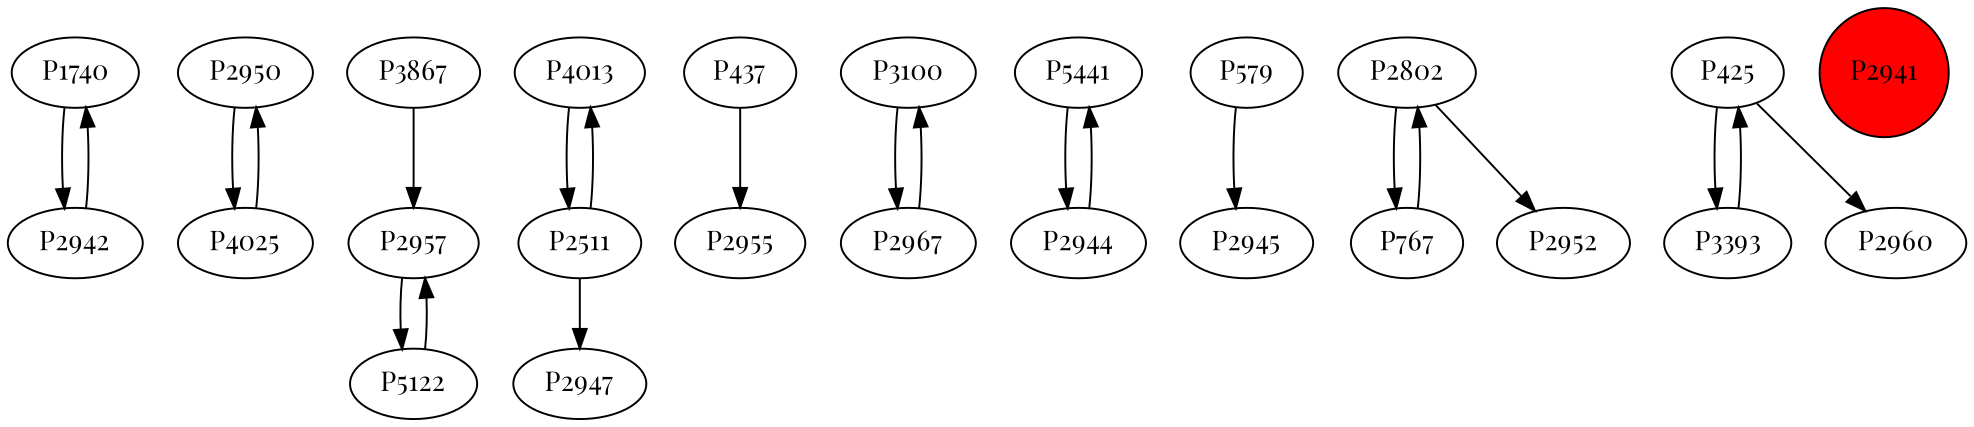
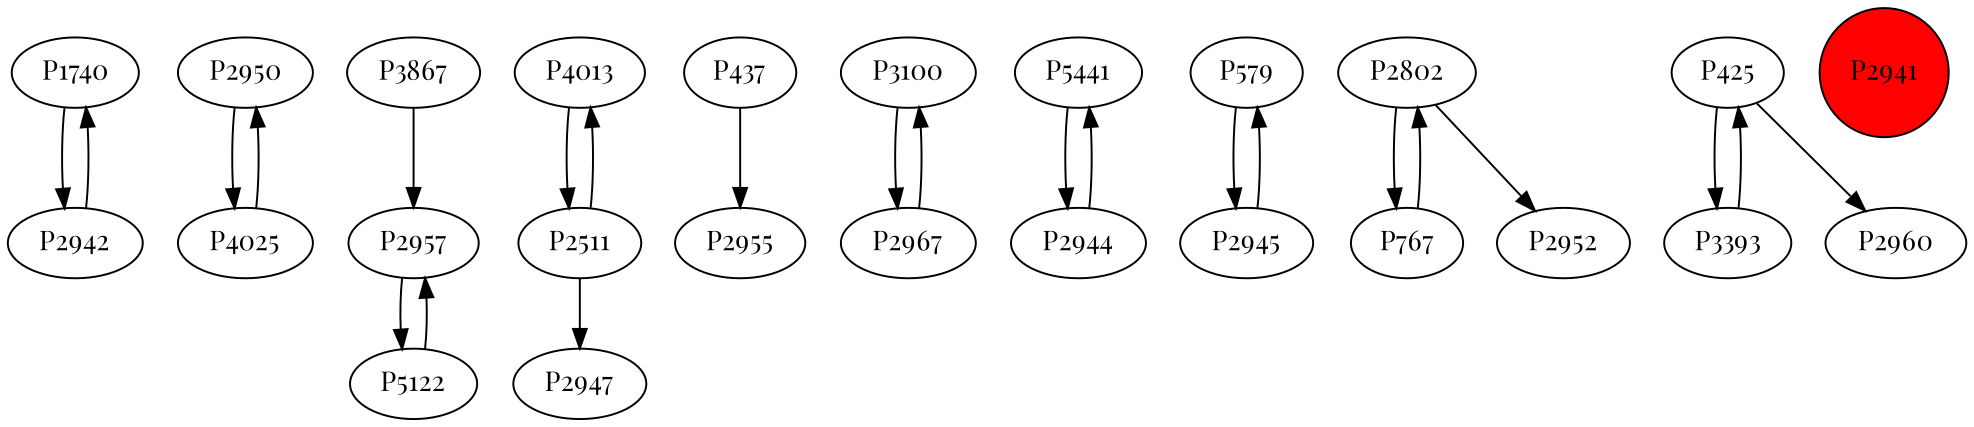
edge "P2945" -> "P579": added
